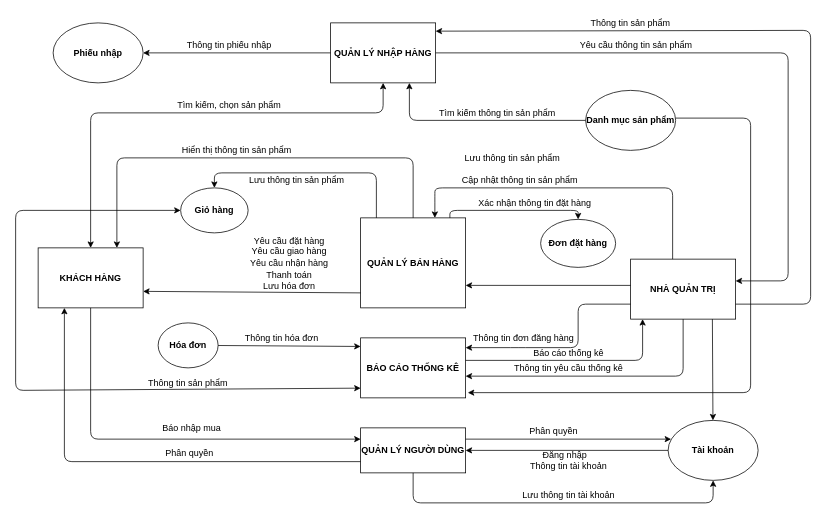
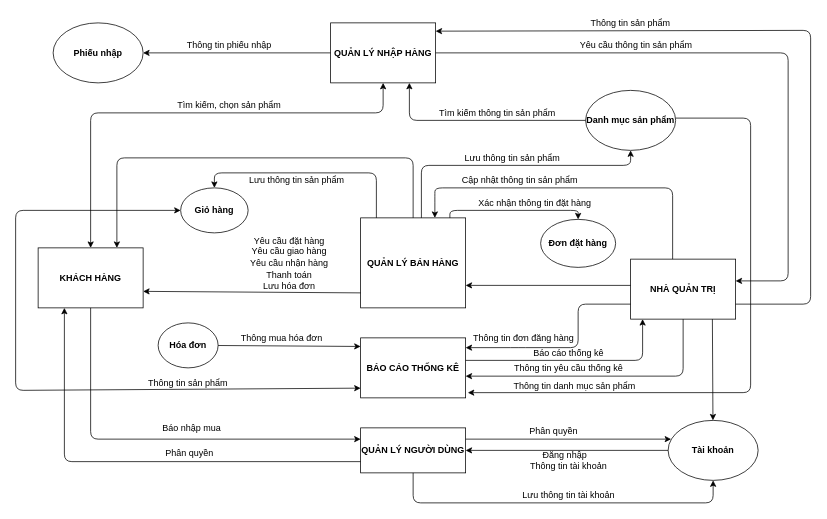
node "Hiển thị thông tin sản phẩm": removed
edge "QUẢN LÝ BÁN HÀNG" -> "Danh mục sản phẩm": added
node "Thông tin hóa đơn": label "Thông tin hóa đơn" -> "Thông mua hóa đơn"
node "Thông tin danh mục sản phẩm": added
